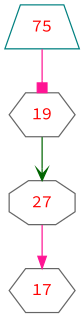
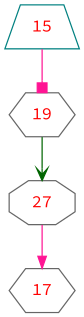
node "75": label "75" -> "15"
